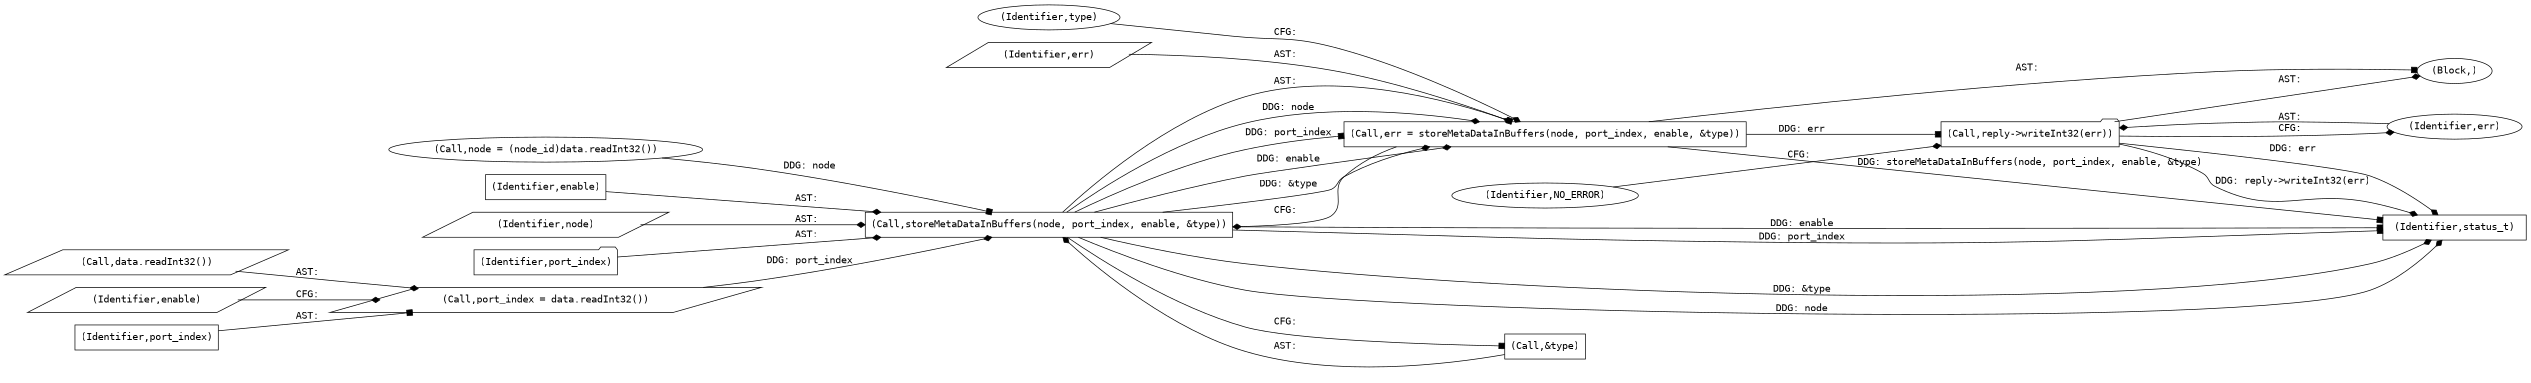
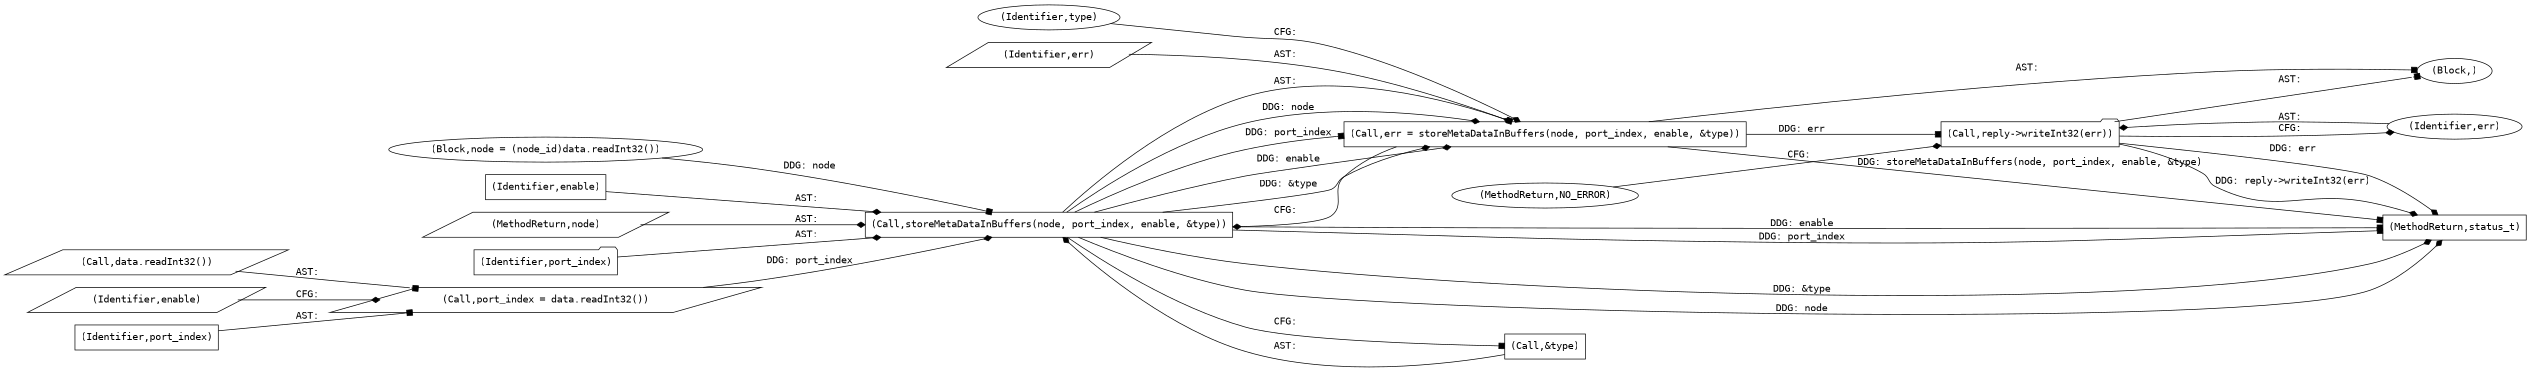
edge "(Call,reply->writeInt32(err))" -> "(Block,)": arrowhead diamond -> box
node "(Call,node = (node_id)data.readInt32())": label "(Call,node = (node_id)data.readInt32())" -> "(Block,node = (node_id)data.readInt32())"
node "(Identifier,NO_ERROR)": label "(Identifier,NO_ERROR)" -> "(MethodReturn,NO_ERROR)"
node "(Identifier,node)": label "(Identifier,node)" -> "(MethodReturn,node)"
node "(Identifier,status_t)": label "(Identifier,status_t)" -> "(MethodReturn,status_t)"
edge "(Call,data.readInt32())" -> "(Call,port_index = data.readInt32())": arrowhead diamond -> box
